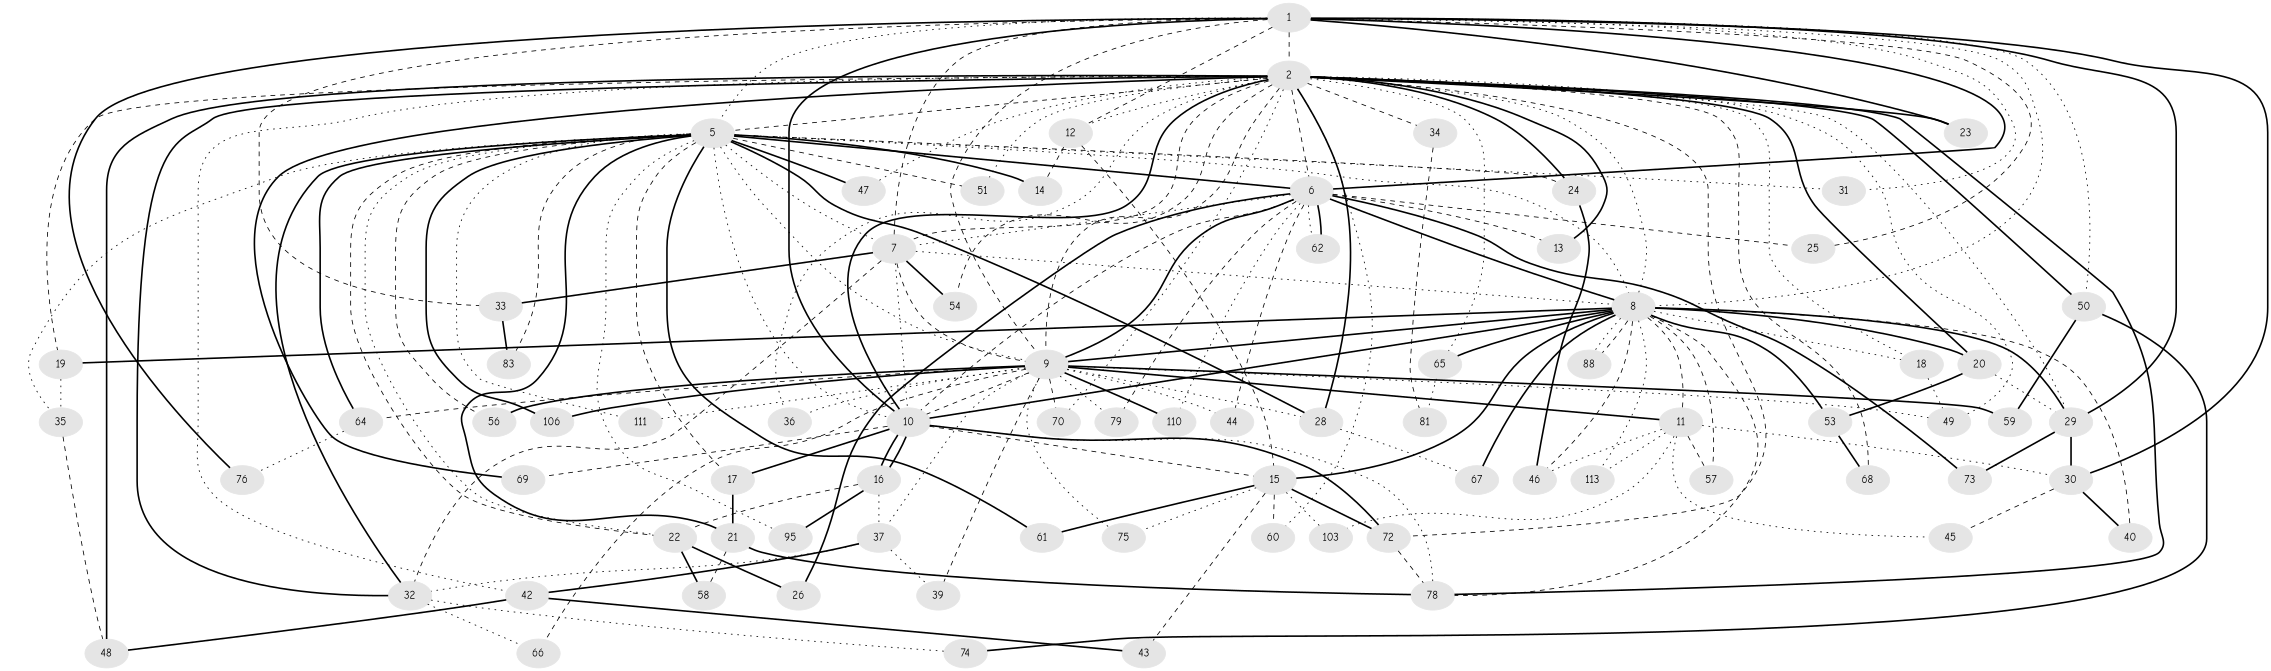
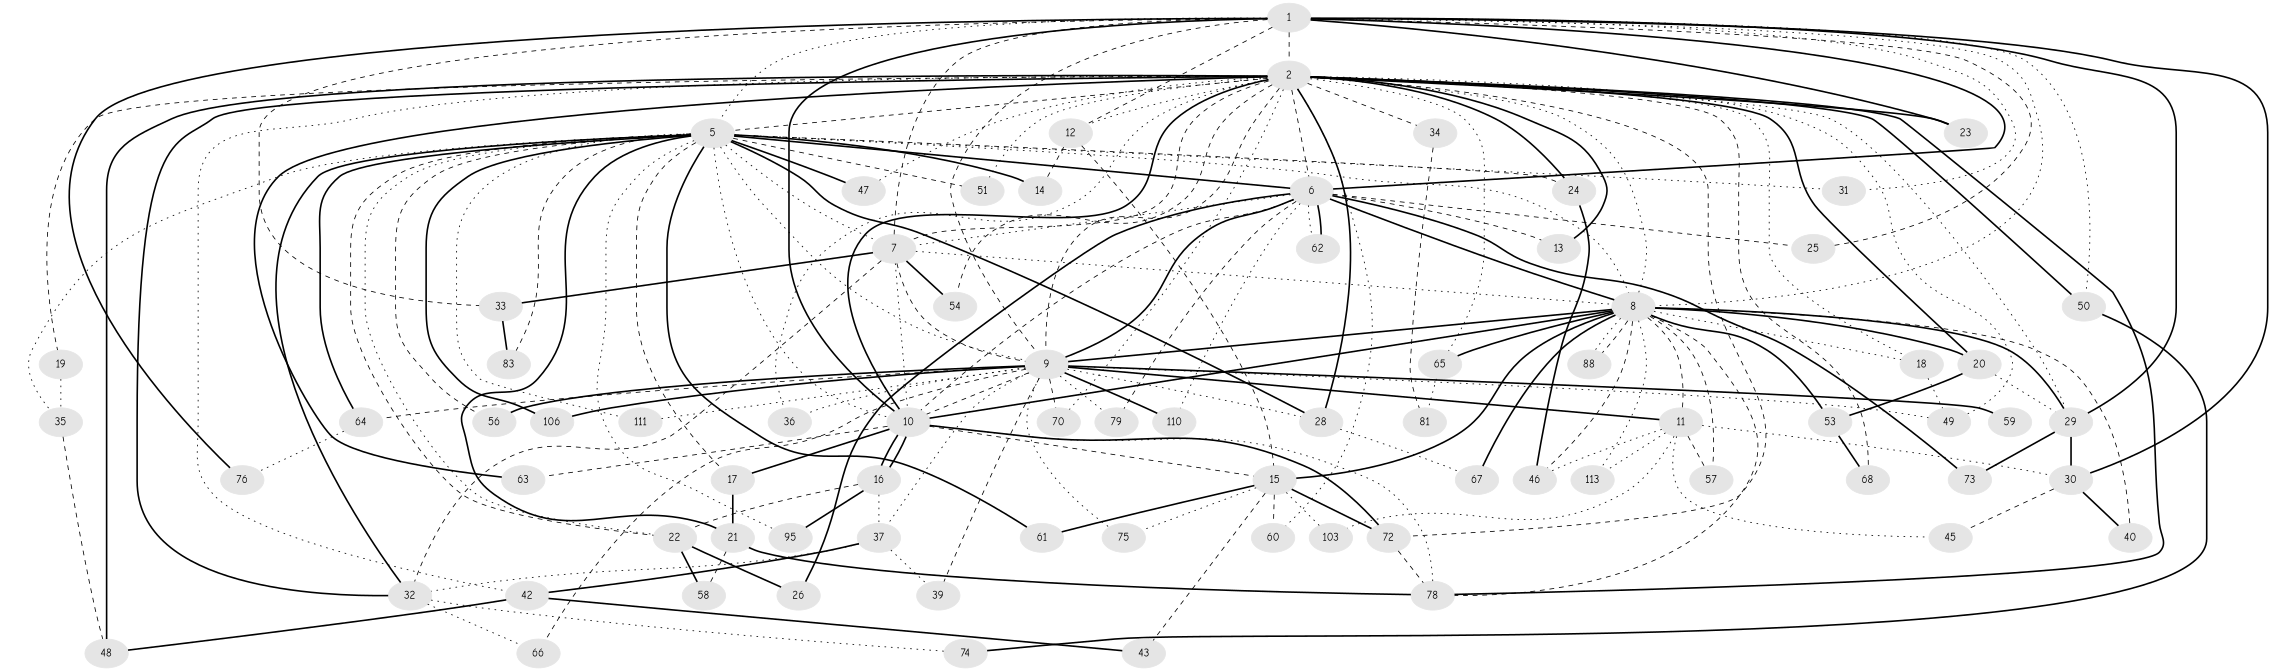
edge "8" -- "19": removed
edge "50" -- "59": removed
node "44": removed
node "69": label "69" -> "63"
